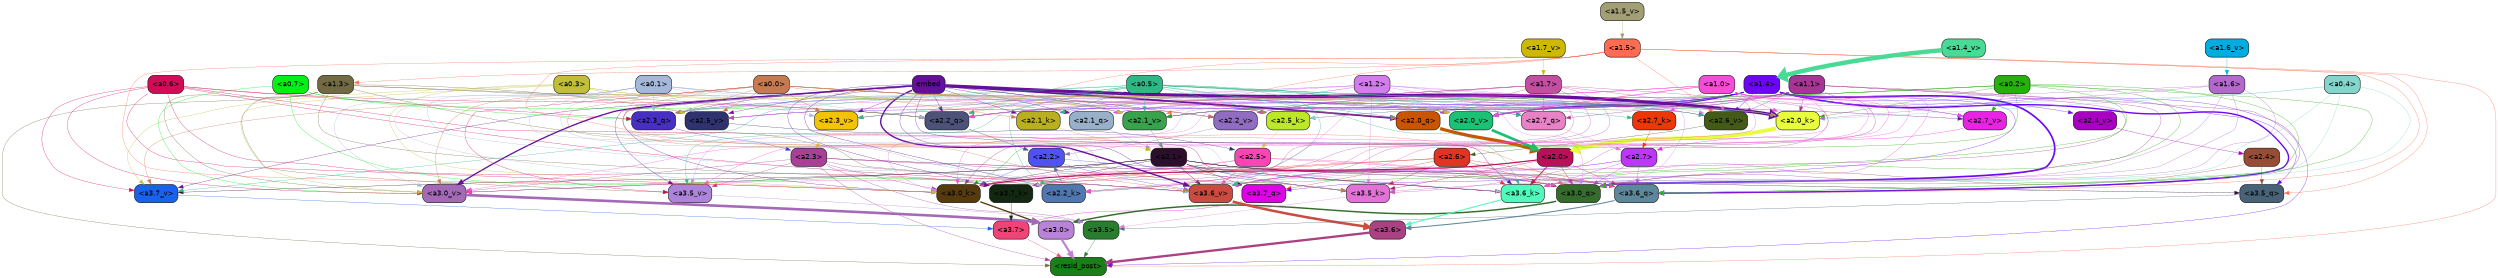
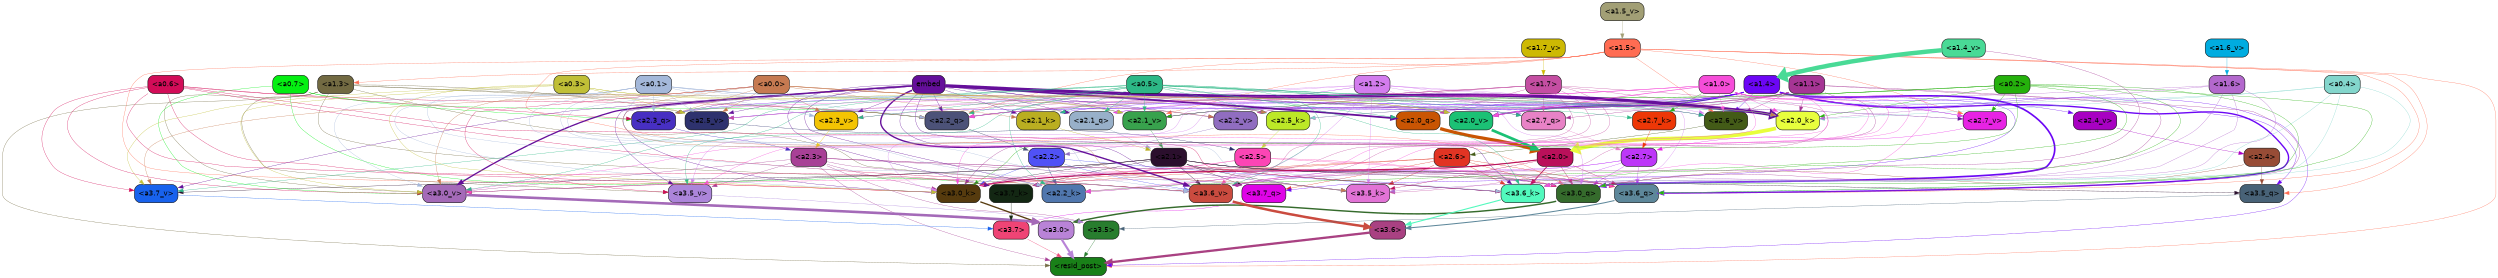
edge "<a1.5>" -> "<a2.7_v>": added
edge "<a1.2>" -> "<a2.3_v>": removed
edge "<a0.0>" -> "<a2.0_q>": removed
edge "<a0.5>" -> "<a2.1_q>": added
edge "<a1.0>" -> "<a2.7_k>": color #f64dd9 -> #25b10c
edge "<a0.5>" -> "<a3.0_v>": added
edge "<a0.0>" -> "<a3.6_v>": color #c67a51 -> #a4b8da
edge "<a1.1>" -> "<a3.6_v>": now "<a1.4_v>" -> "<a3.6_v>"
edge "<a2.2_k>" -> "<a2.2>": reversed
edge "<a3.5_k>" -> "<a3.5>": removed
